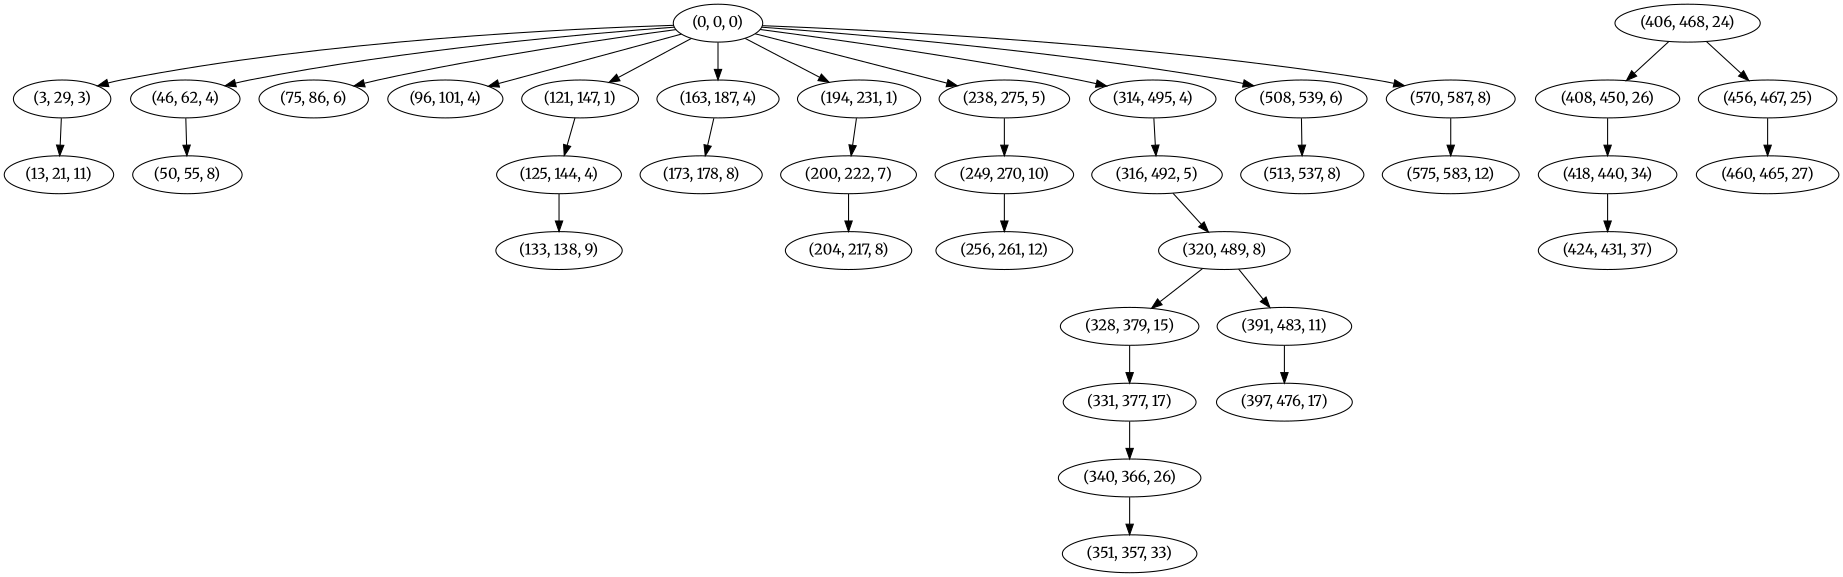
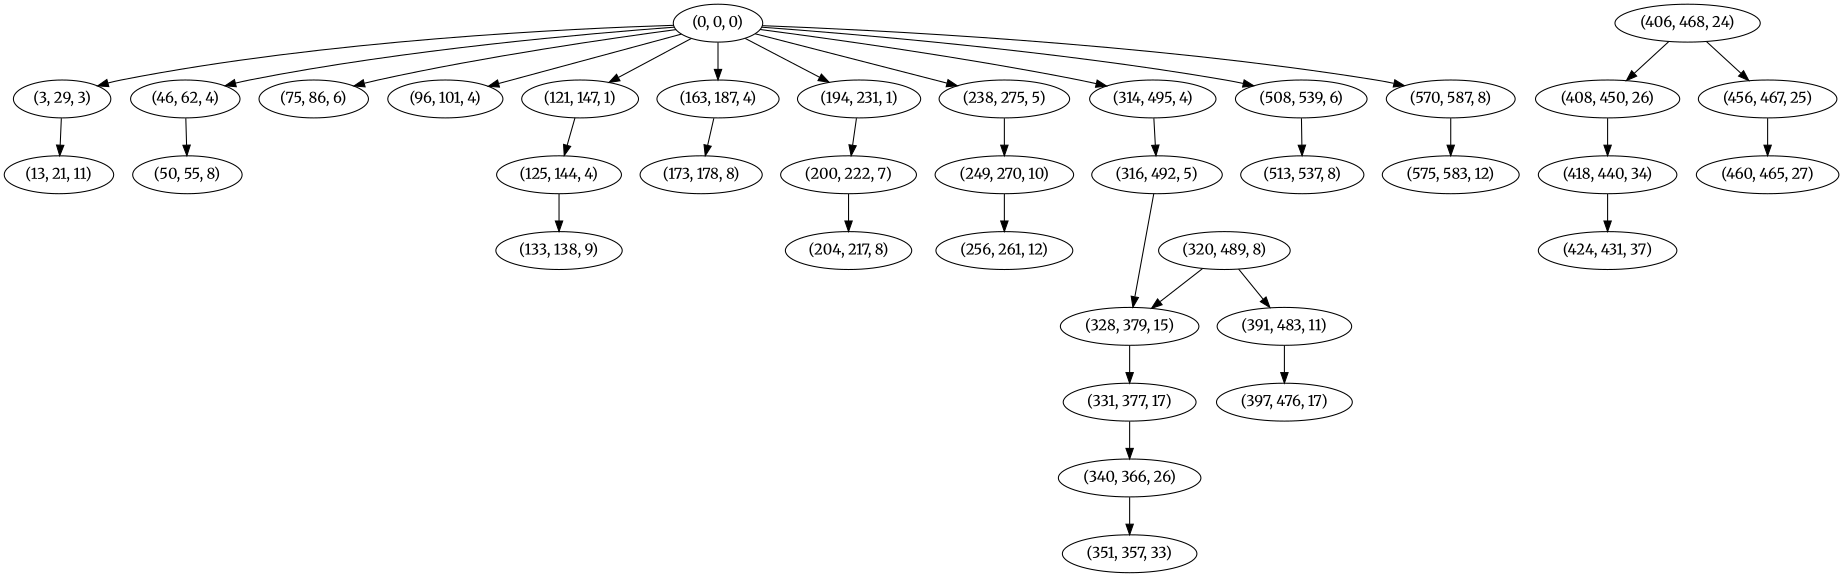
edge "(316, 492, 5)" -> "(320, 489, 8)": now "(316, 492, 5)" -> "(328, 379, 15)"
